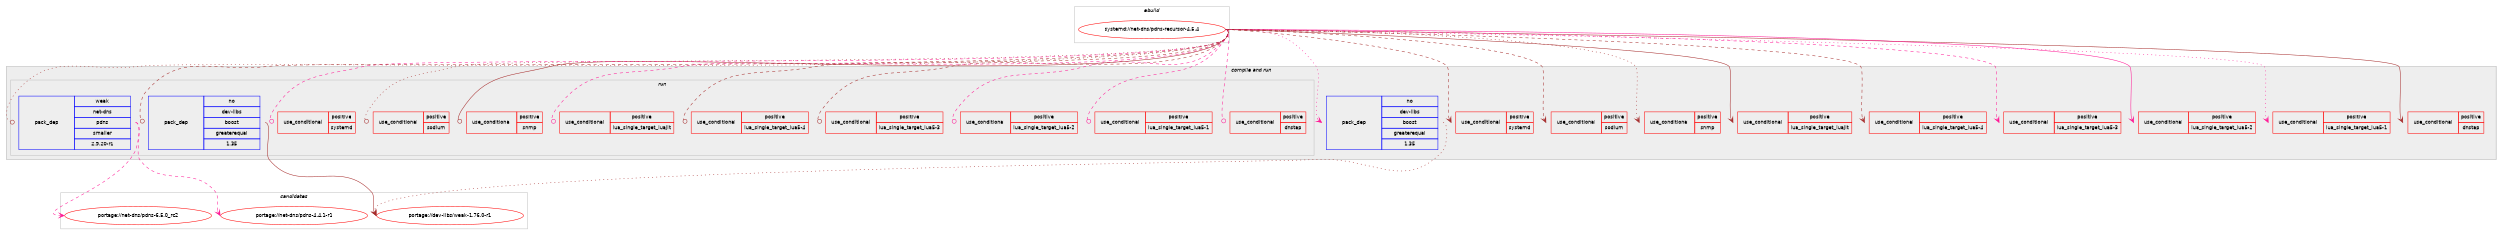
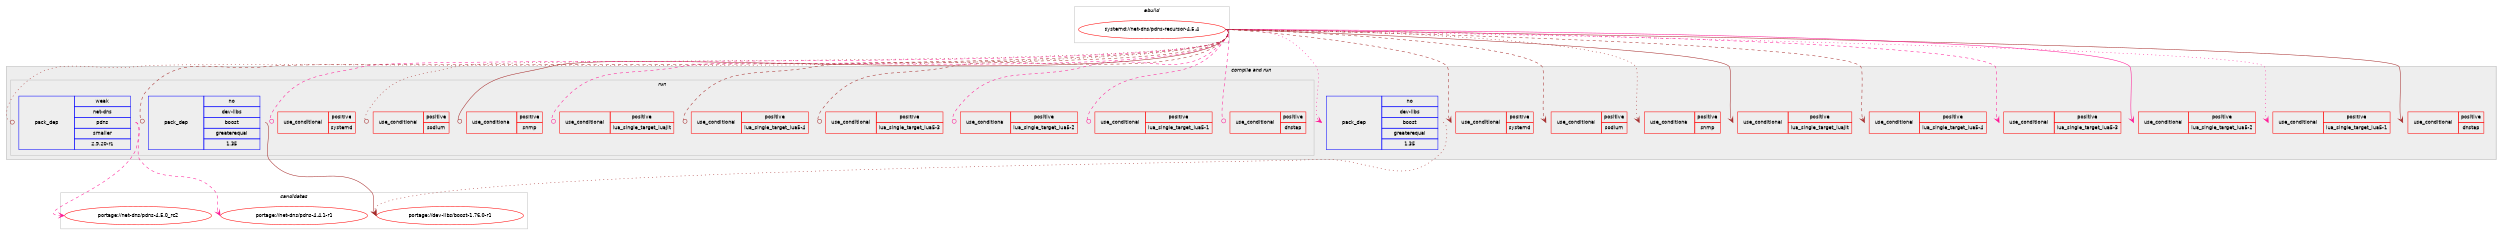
node "portage://net-dns/pdns-6.5.0_rc2": label "portage://net-dns/pdns-6.5.0_rc2" -> "portage://net-dns/pdns-4.5.0_rc2"
node "portage://dev-libs/weak-1.76.0-r1": label "portage://dev-libs/weak-1.76.0-r1" -> "portage://dev-libs/boost-1.76.0-r1"
